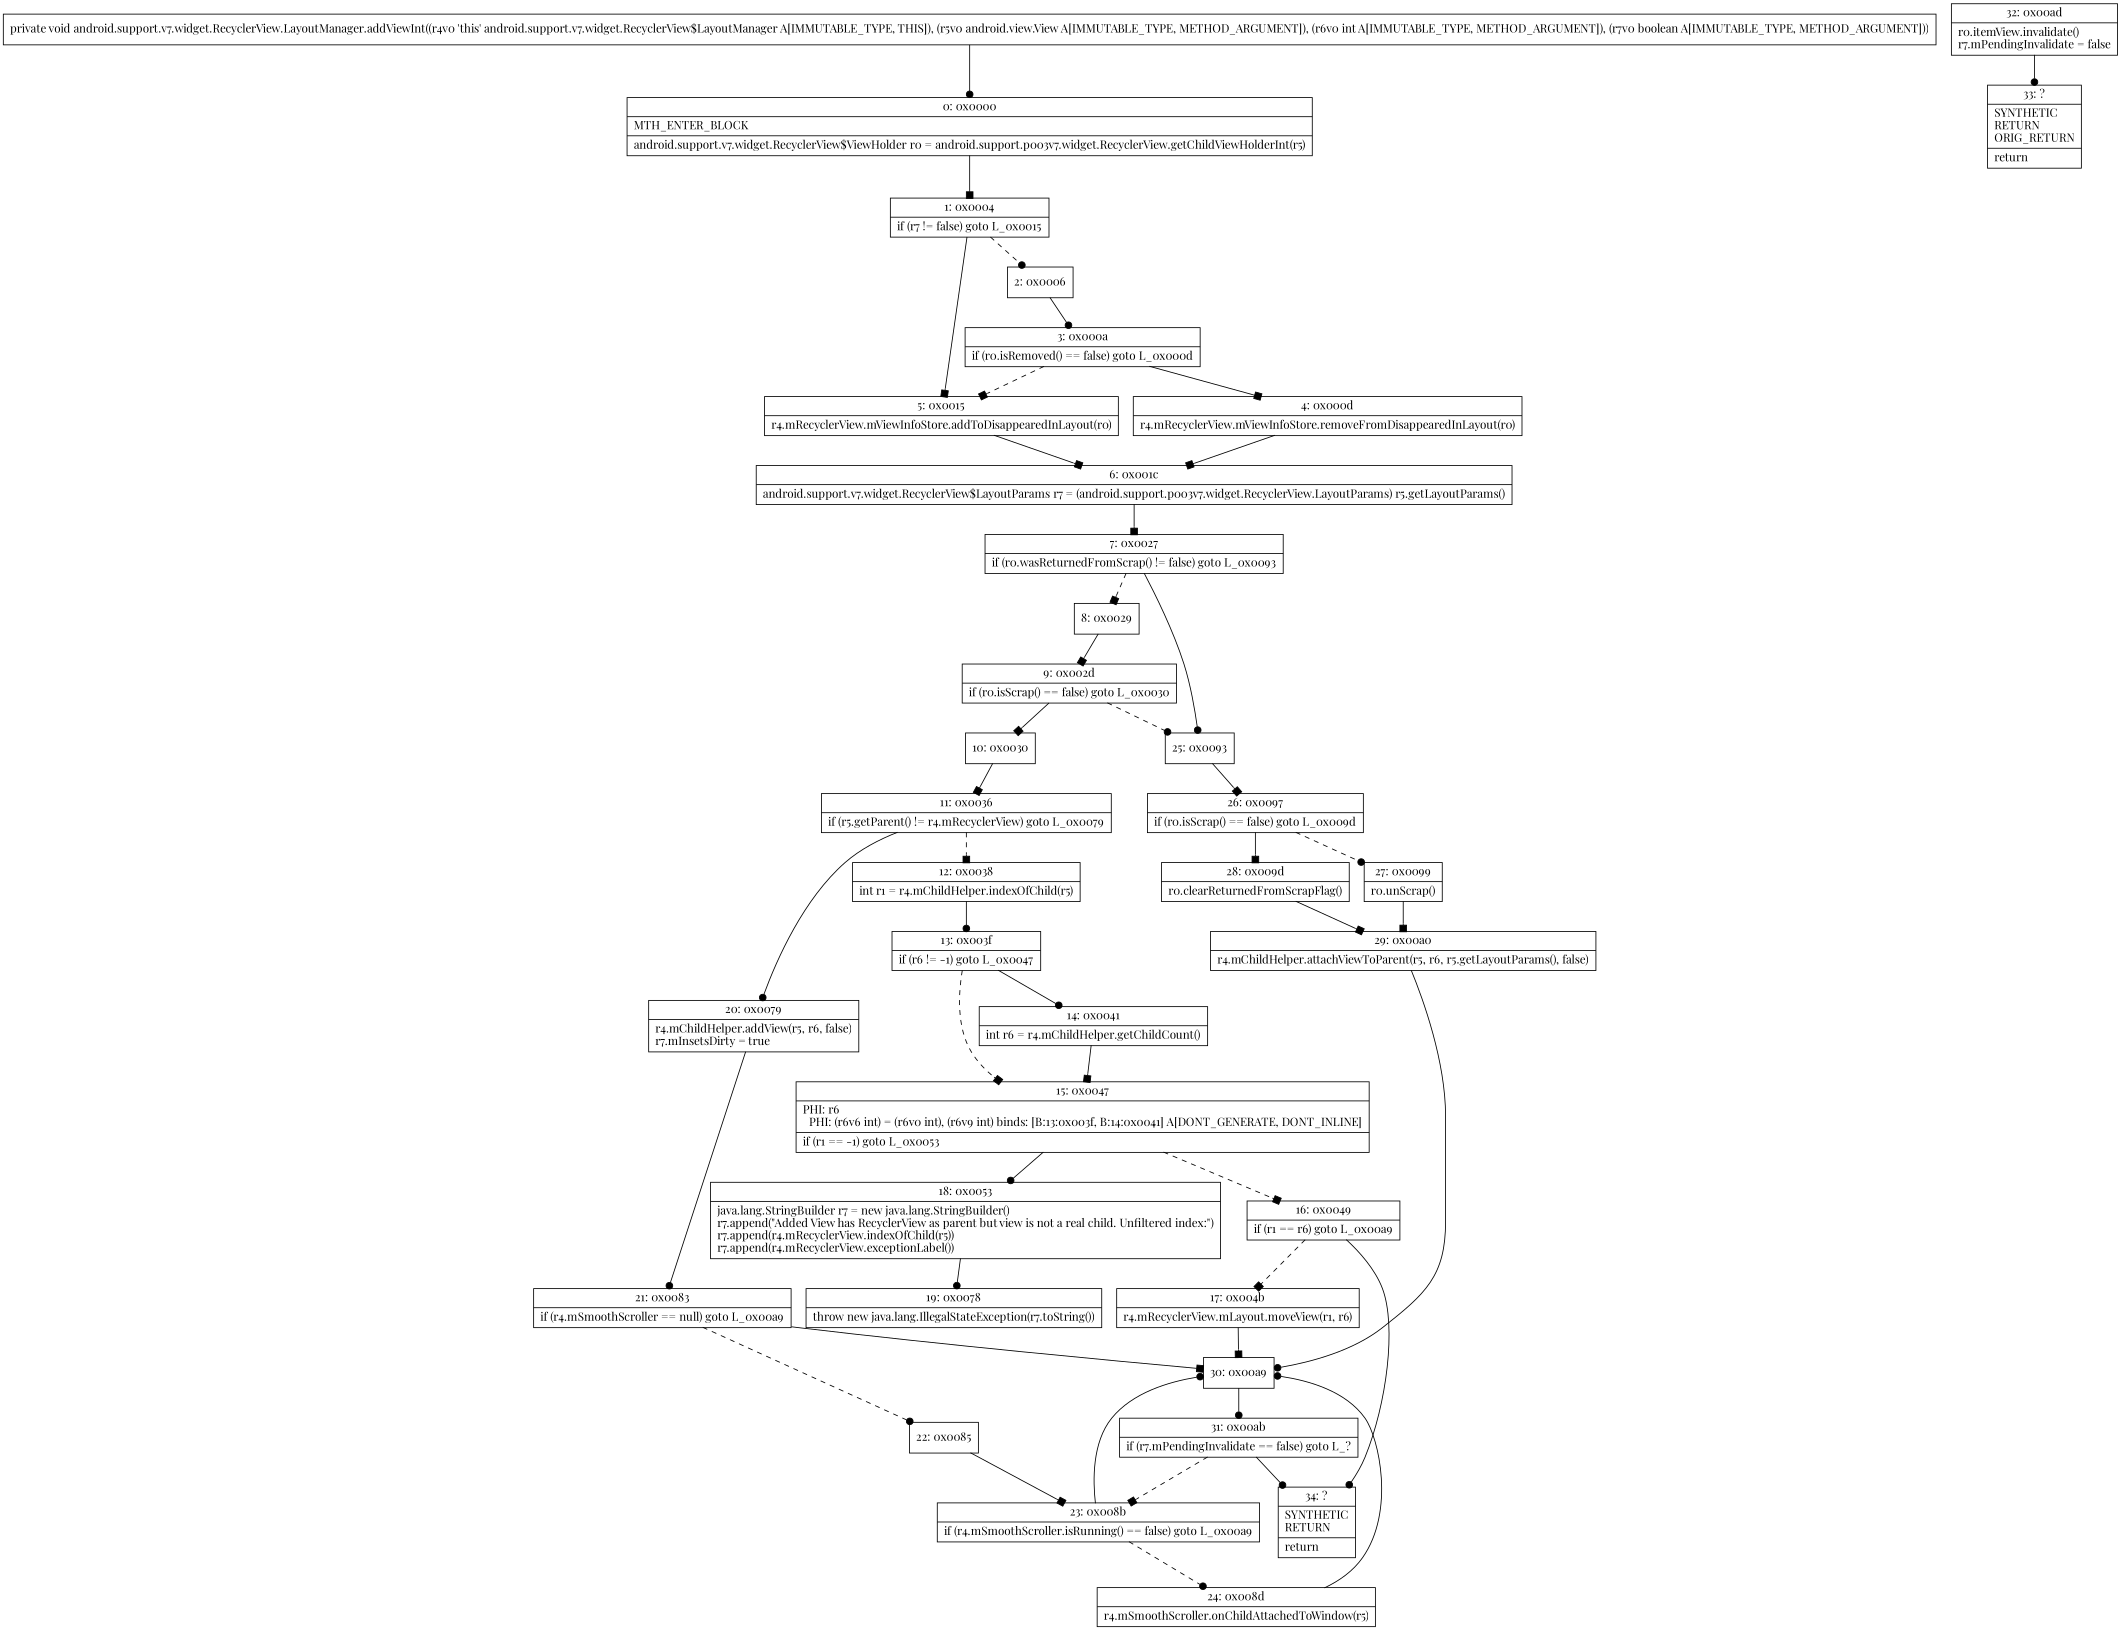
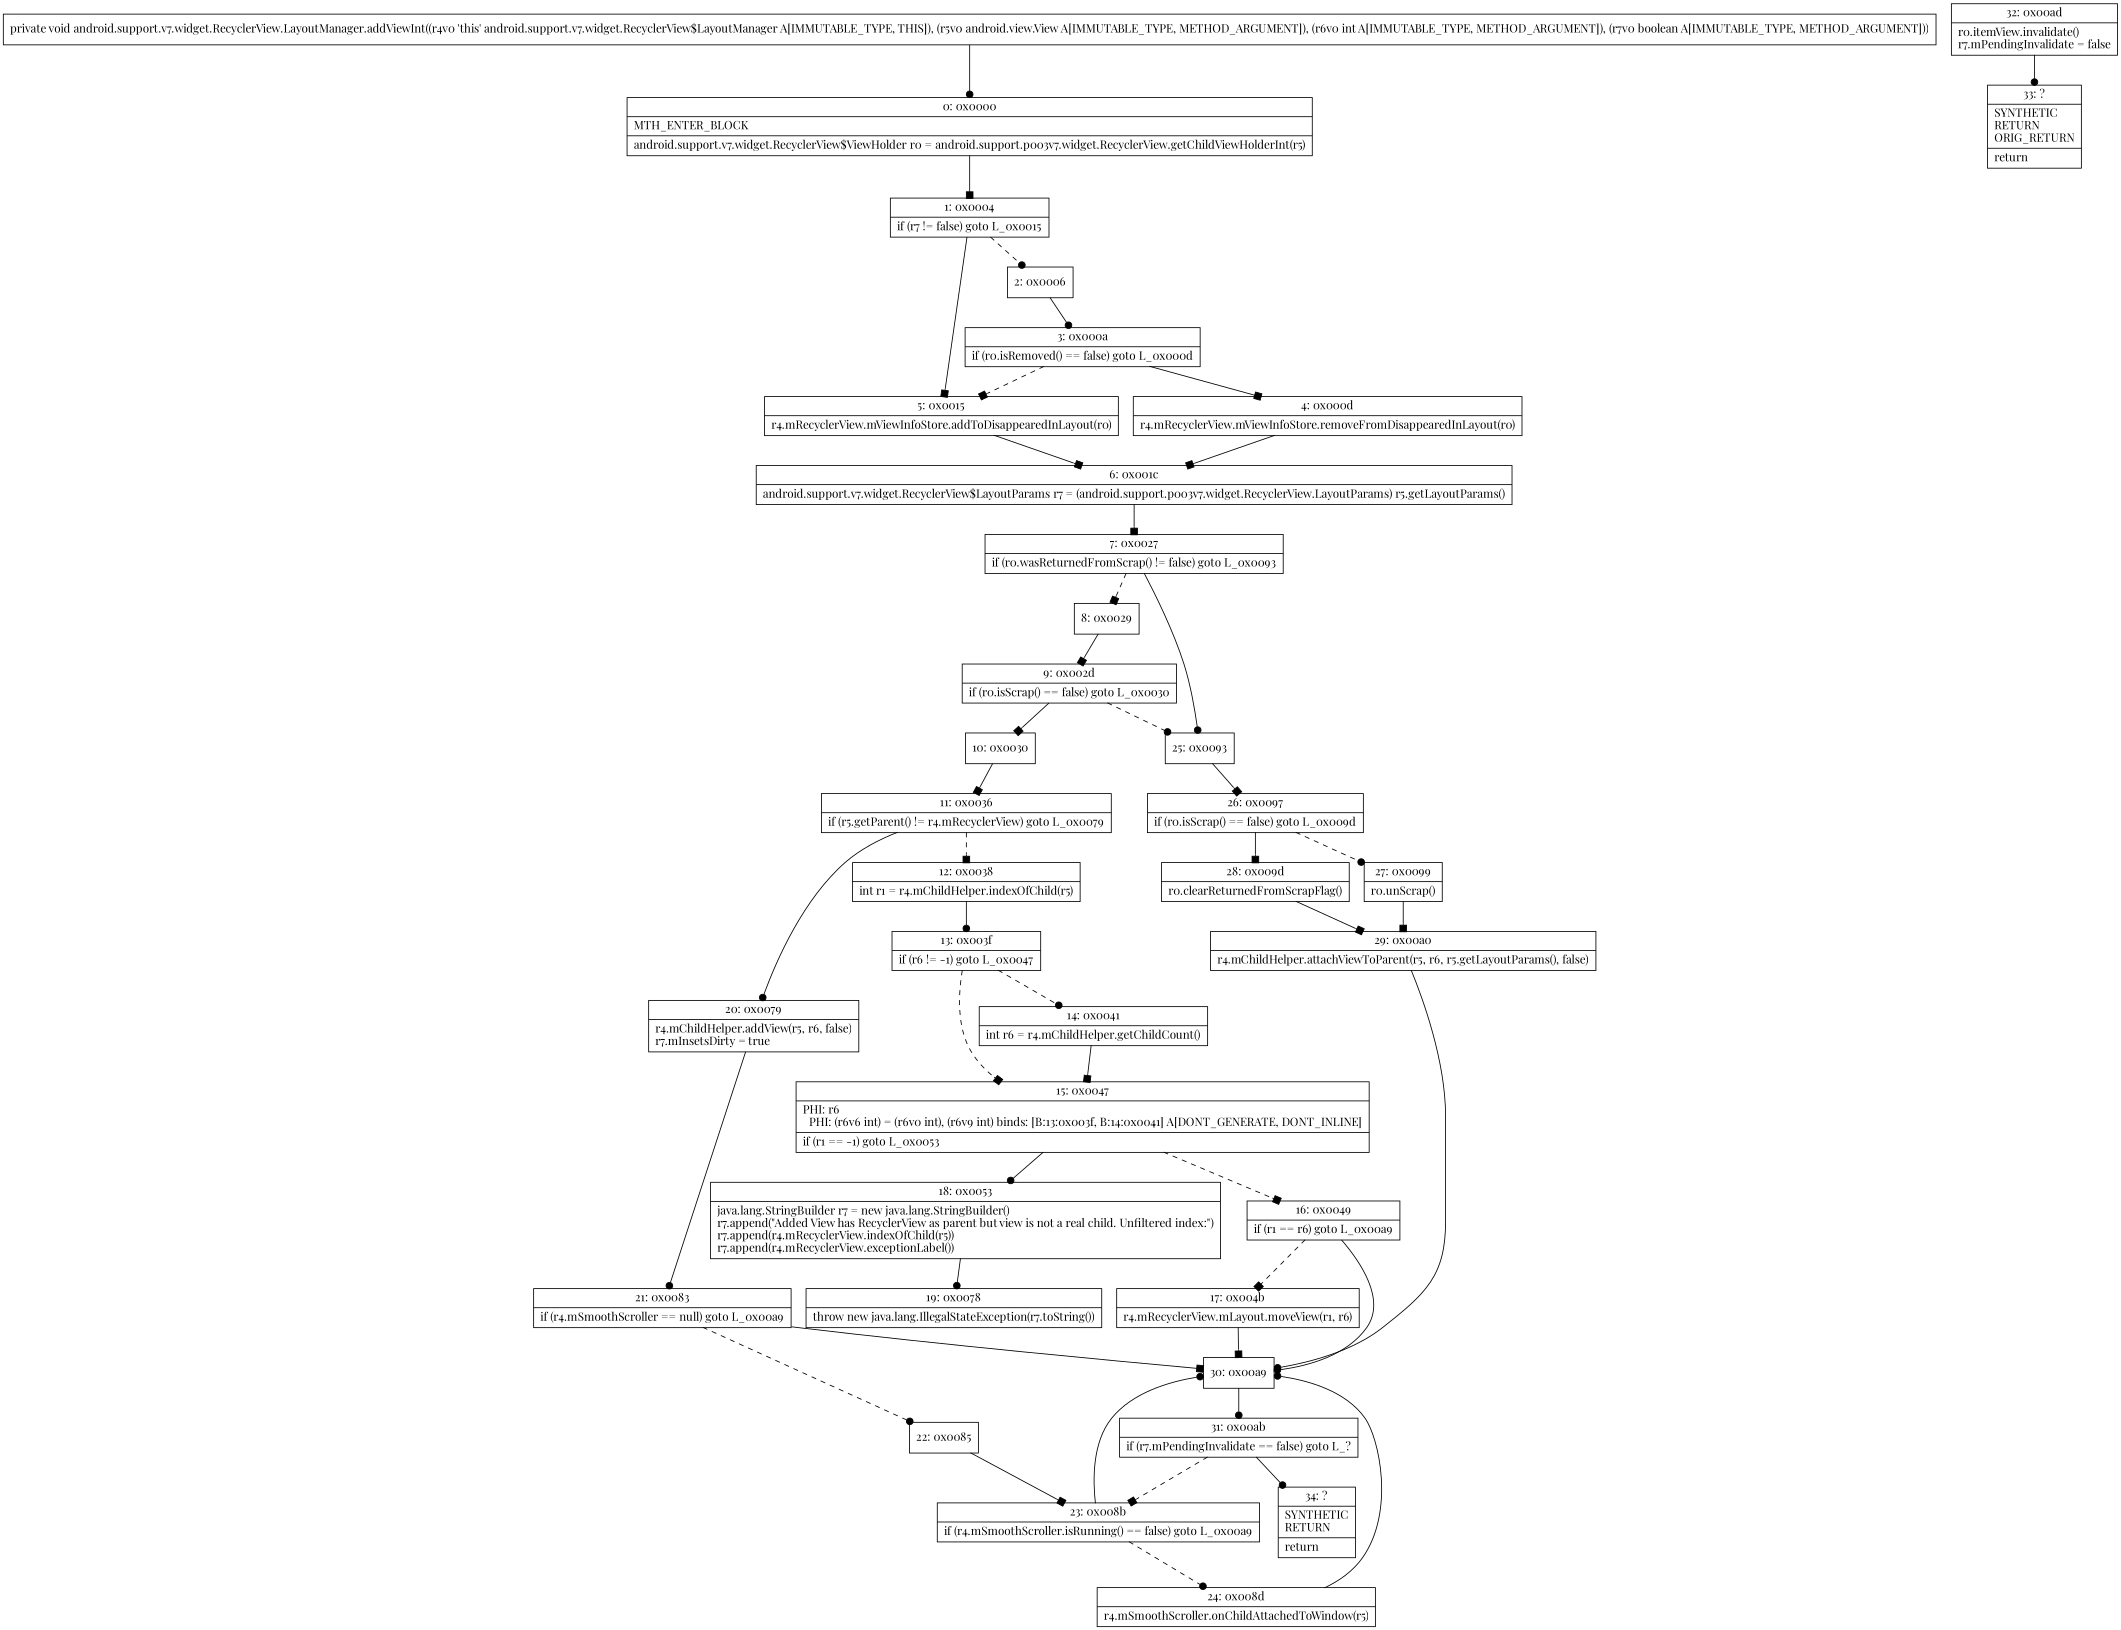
edge "13: 0x003f" -> "14: 0x0041": style solid -> dashed
edge "16: 0x0049" -> "34: ?": now "16: 0x0049" -> "30: 0x00a9"
